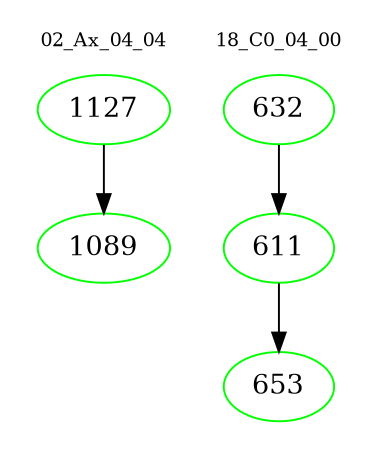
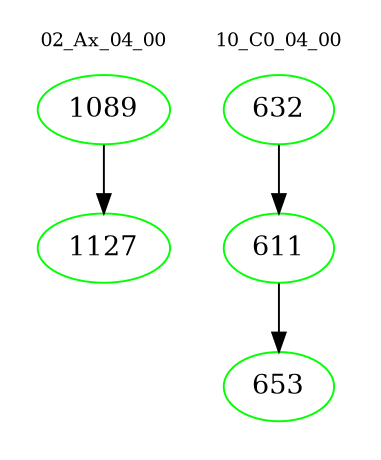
cluster "02_Ax_04_04": label "02_Ax_04_04" -> "02_Ax_04_00"
cluster "18_C0_04_00": label "18_C0_04_00" -> "10_C0_04_00"
edge "1127" -> "1089": reversed
